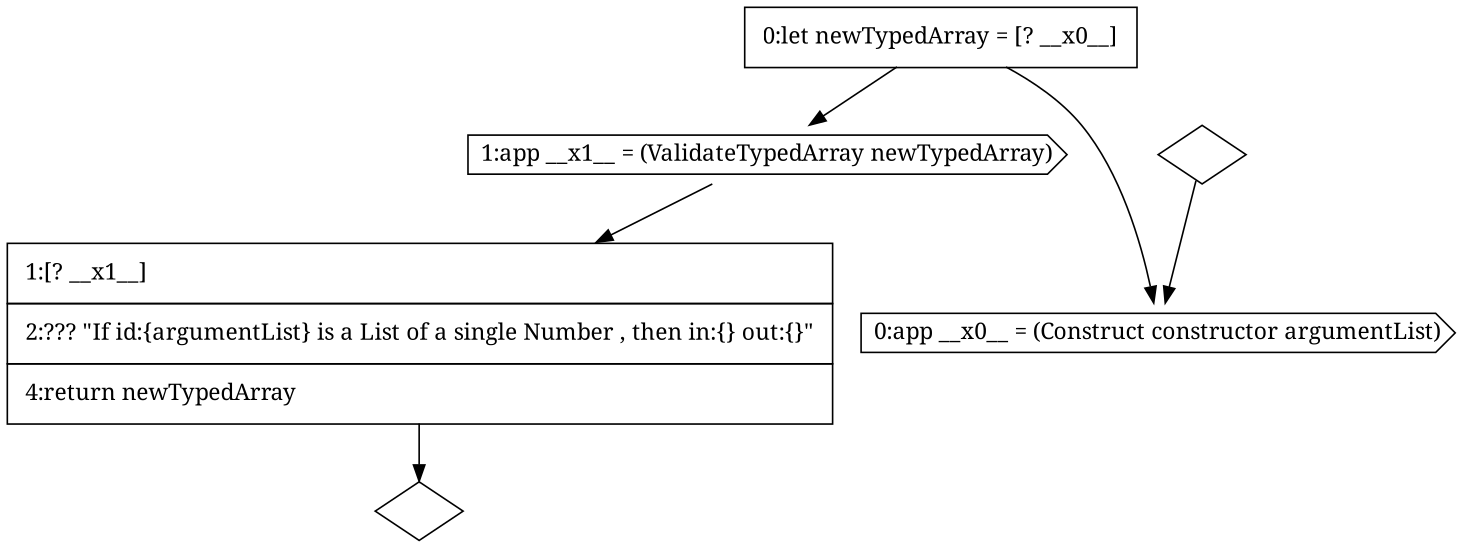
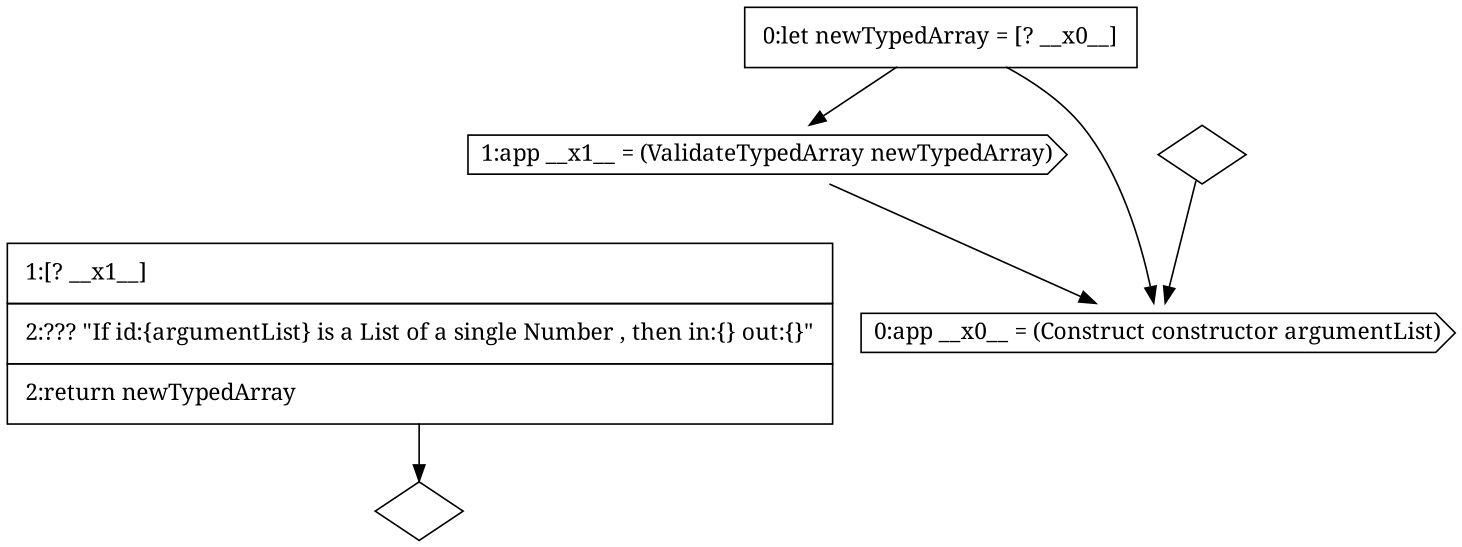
edge "1:app __x1__ = (ValidateTypedArray newTypedArray)" -> "1:[? __x1__]": now "1:app __x1__ = (ValidateTypedArray newTypedArray)" -> "0:app __x0__ = (Construct constructor argumentList)"
node "1:[? __x1__]": text "4:return newTypedArray" -> "2:return newTypedArray"
